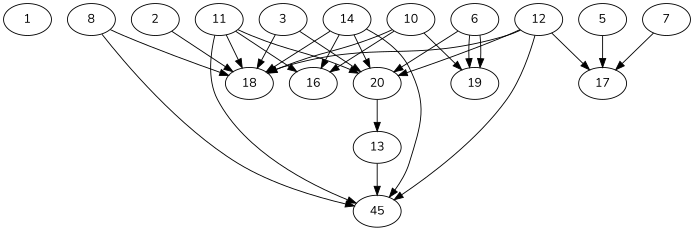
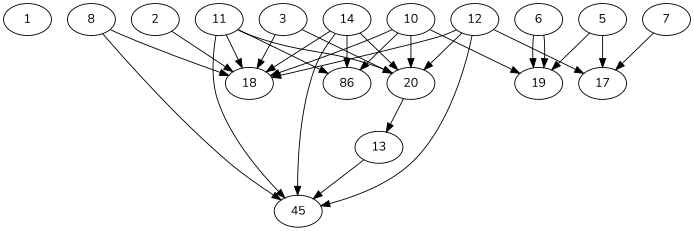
edge "6" -> "20": now "10" -> "20"
edge "5" -> "19": added
node "16": label "16" -> "86"
